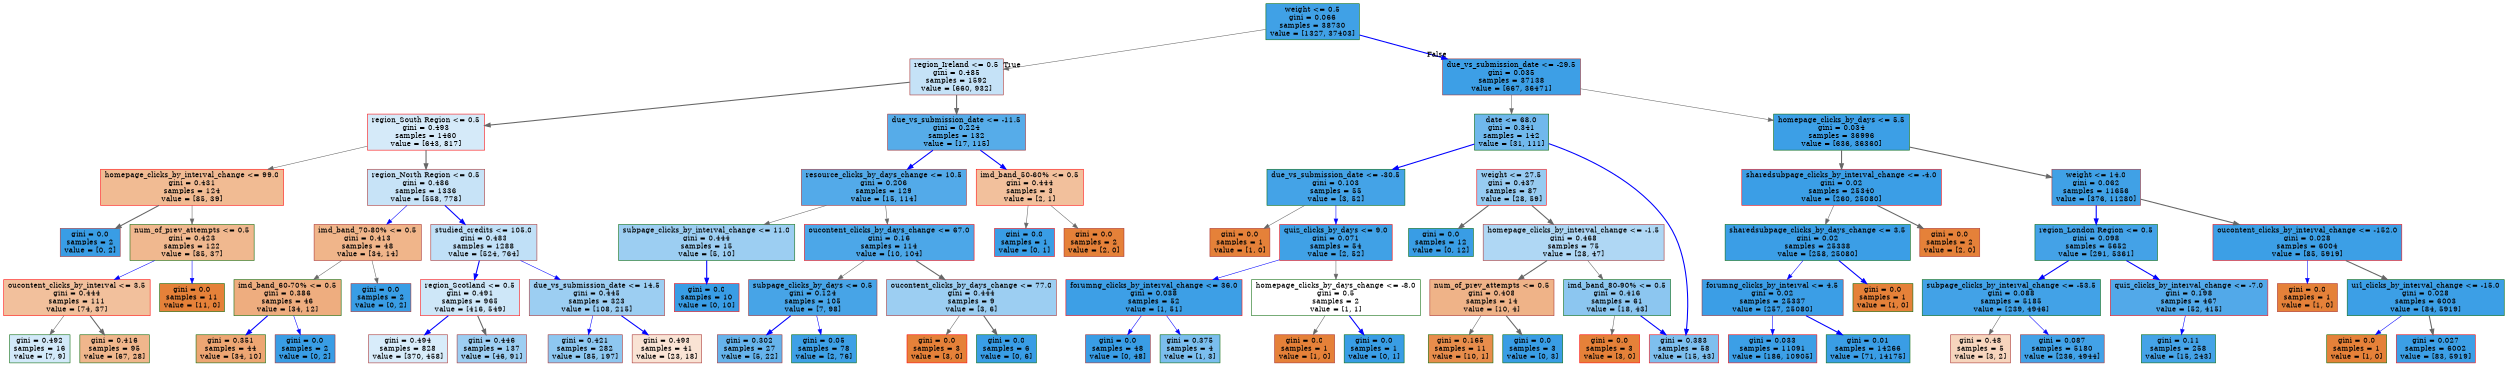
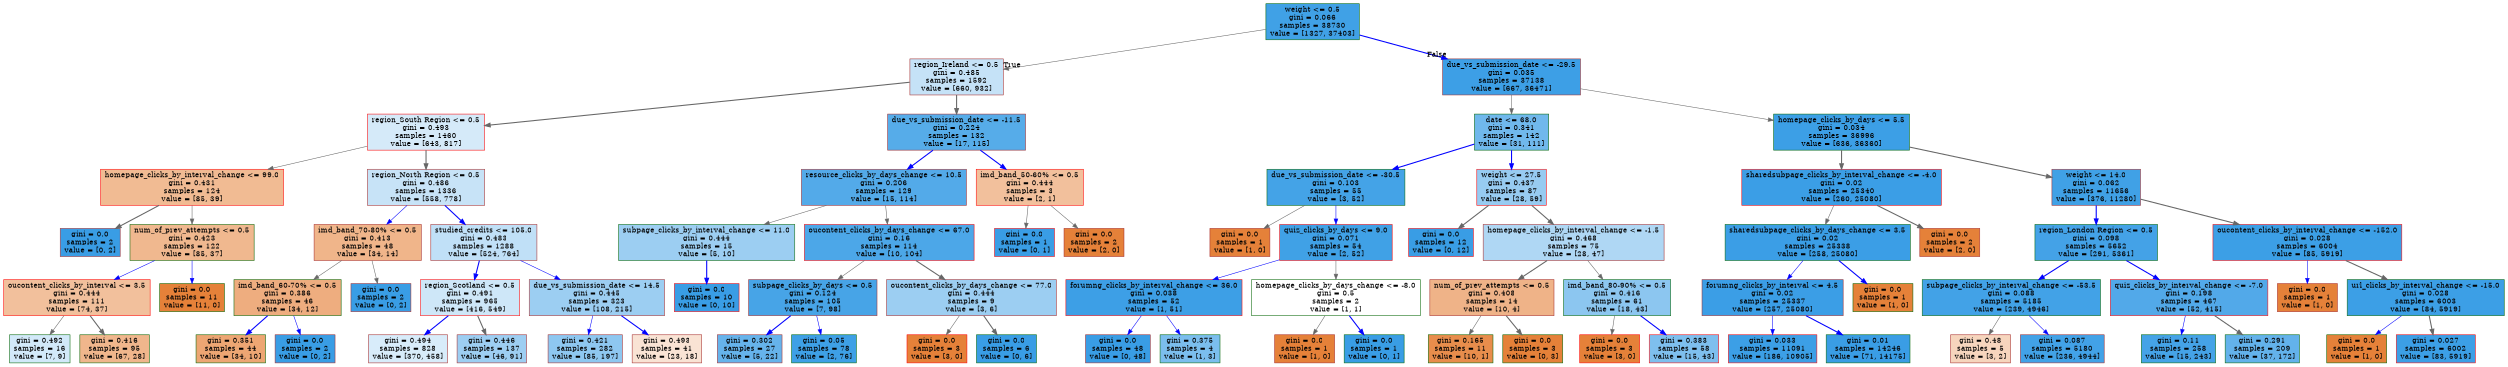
edge "date <= 68.0 gini = 0.341 samples = 142 value = [31, 111]" -> "gini = 0.383 samples = 58 value = [15, 43]": now "date <= 68.0 gini = 0.341 samples = 142 value = [31, 111]" -> "weight <= 27.5 gini = 0.437 samples = 87 value = [28, 59]"
node "gini = 0.0 samples = 12 value = [0, 12]": color darkgreen -> red
node "gini = 0.0 samples = 3 value = [0, 3]": fillcolor #399de5ff -> #e58139ff
node "gini = 0.01 samples = 14266 value = [71, 14175]": label "gini = 0.01 samples = 14266 value = [71, 14175]" -> "gini = 0.01 samples = 14246 value = [71, 14175]"
node "gini = 0.291 samples = 209 value = [37, 172]": added
